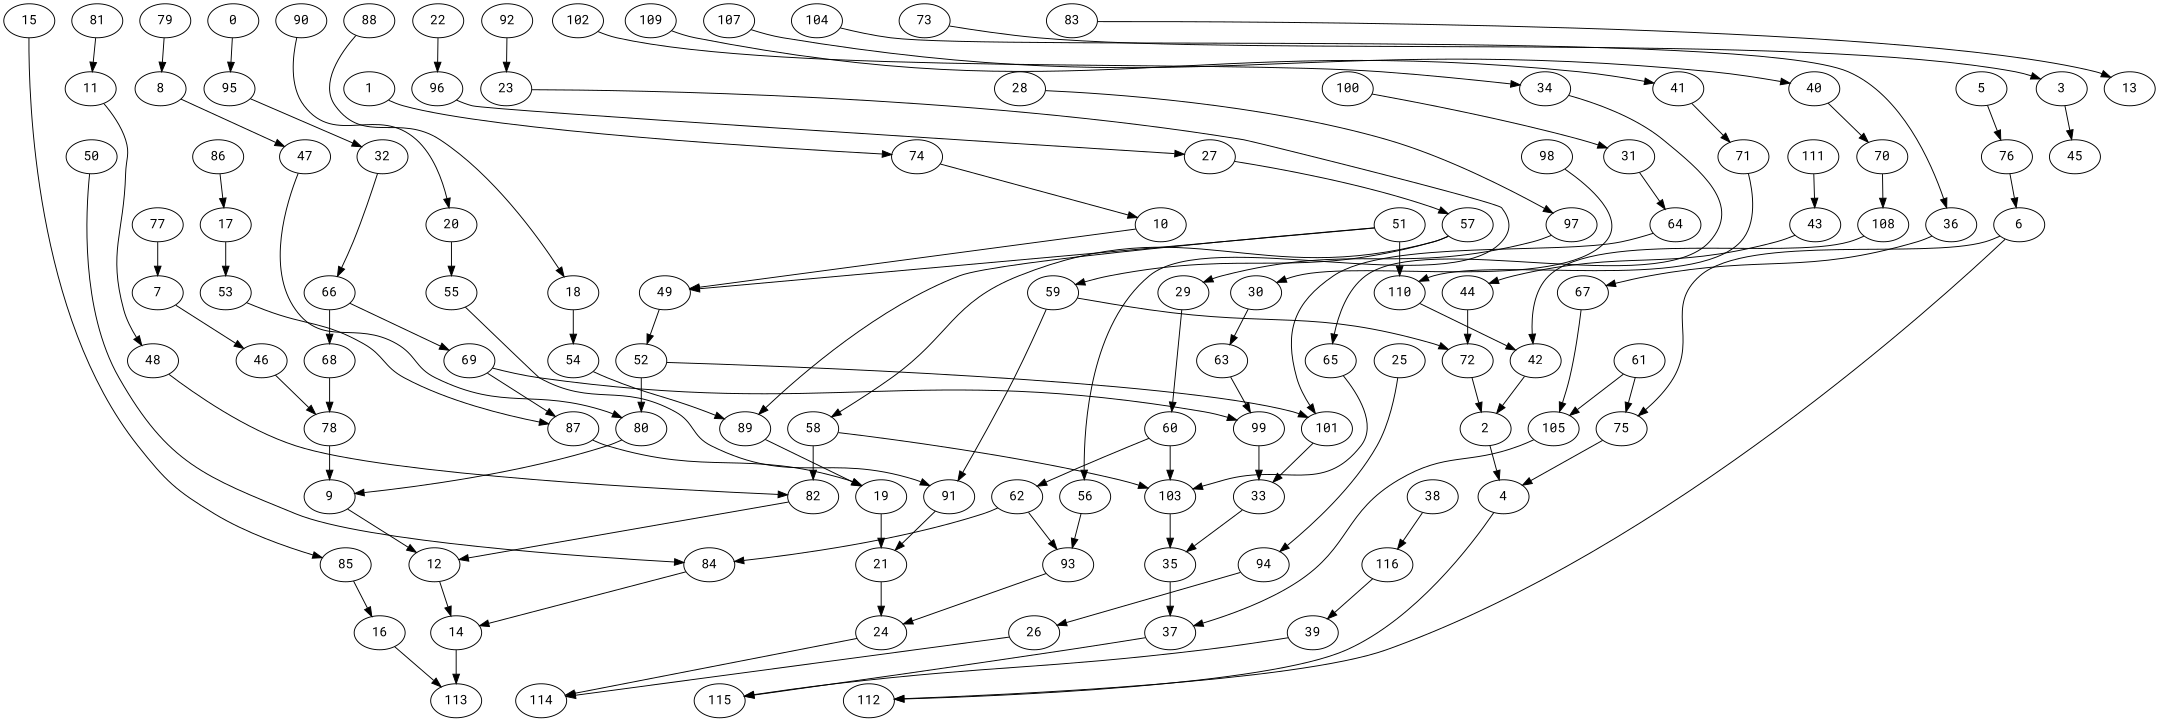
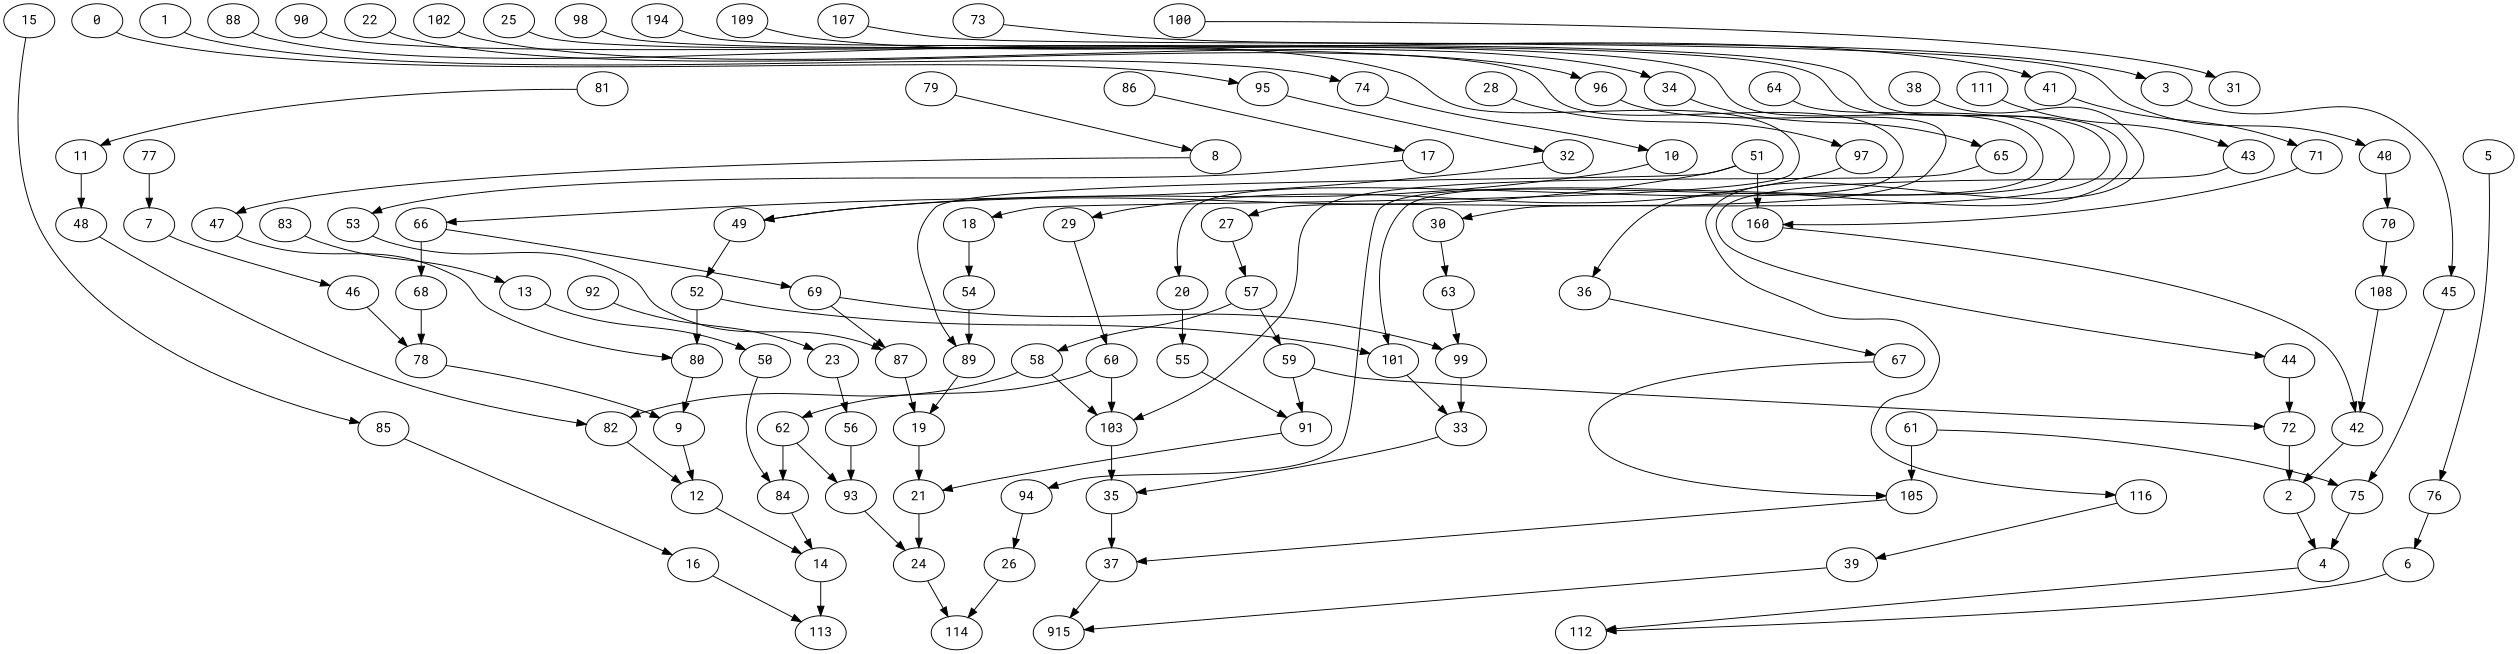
node "104": label "104" -> "194"
edge "31" -> "64": removed
edge "6" -> "75": now "45" -> "75"
node "110": label "110" -> "160"
edge "13" -> "50": added
node "115": label "115" -> "915"
